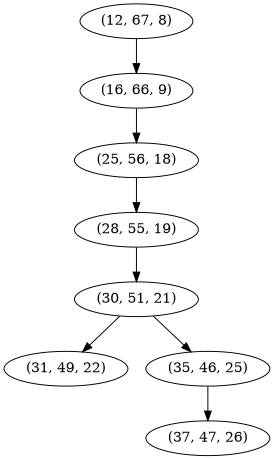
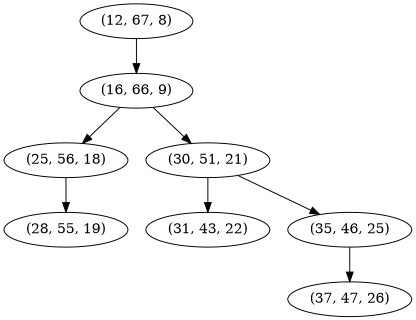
edge "(28, 55, 19)" -> "(30, 51, 21)": now "(16, 66, 9)" -> "(30, 51, 21)"
node "(31, 49, 22)": label "(31, 49, 22)" -> "(31, 43, 22)"
